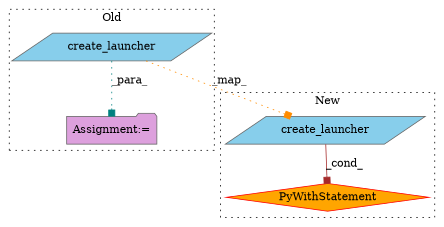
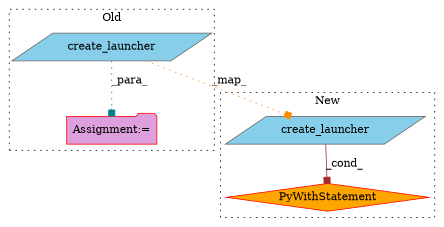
node "Assignment:=": color gray40 -> red
